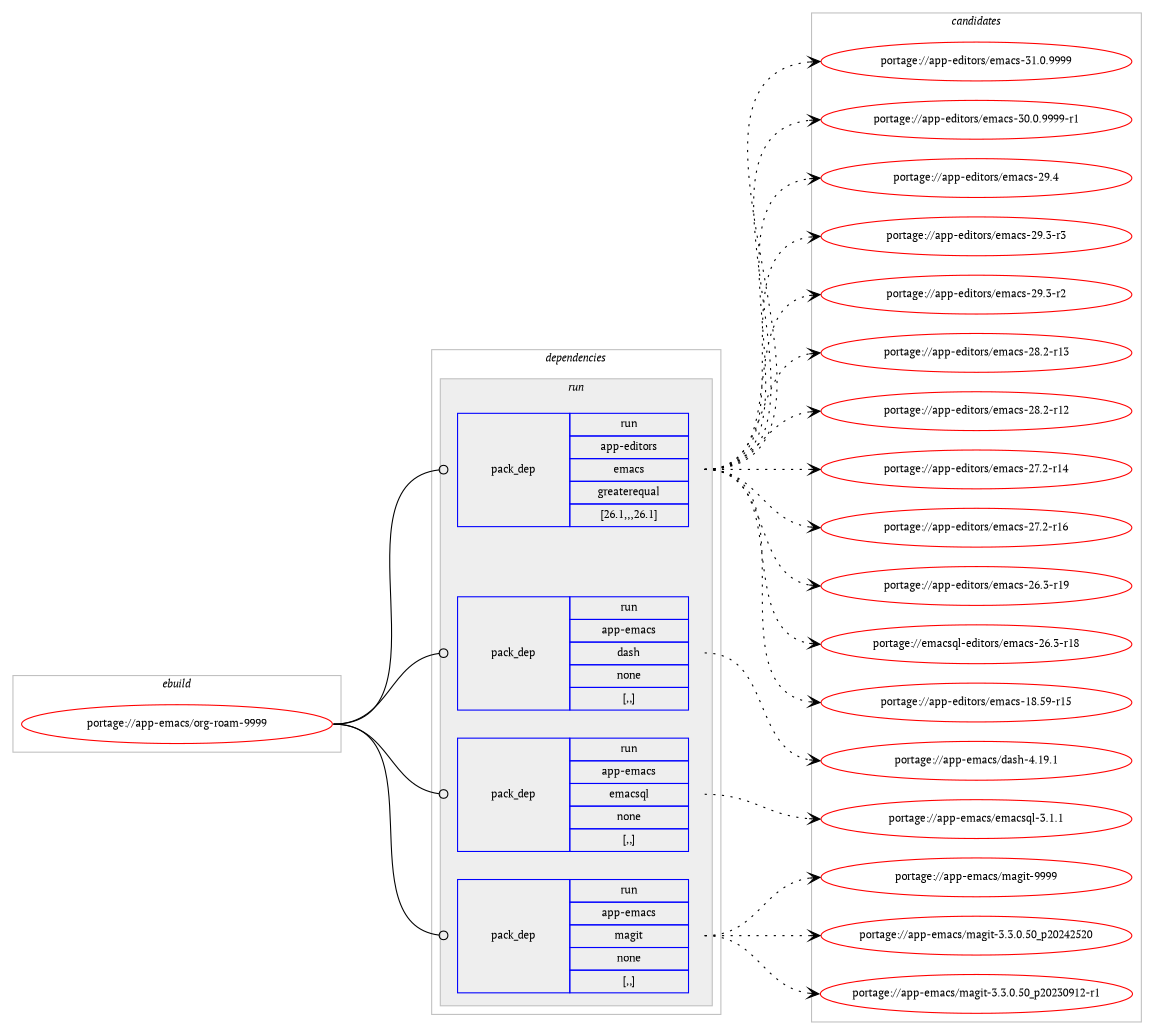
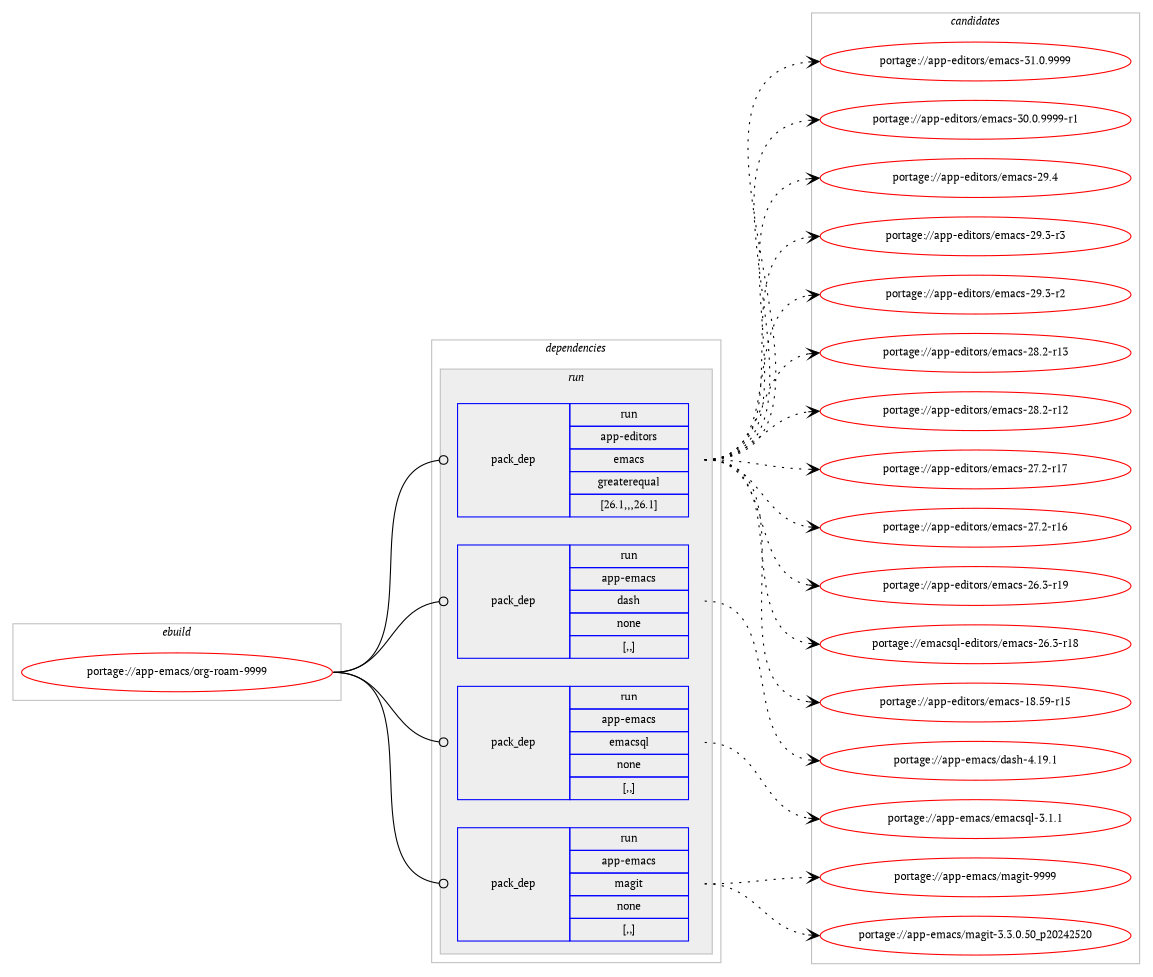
node "portage://app-editors/emacs-27.2-r14": label "portage://app-editors/emacs-27.2-r14" -> "portage://app-editors/emacs-27.2-r17"
node "portage://app-emacs/magit-3.3.0.50_p20230912-r1": removed
